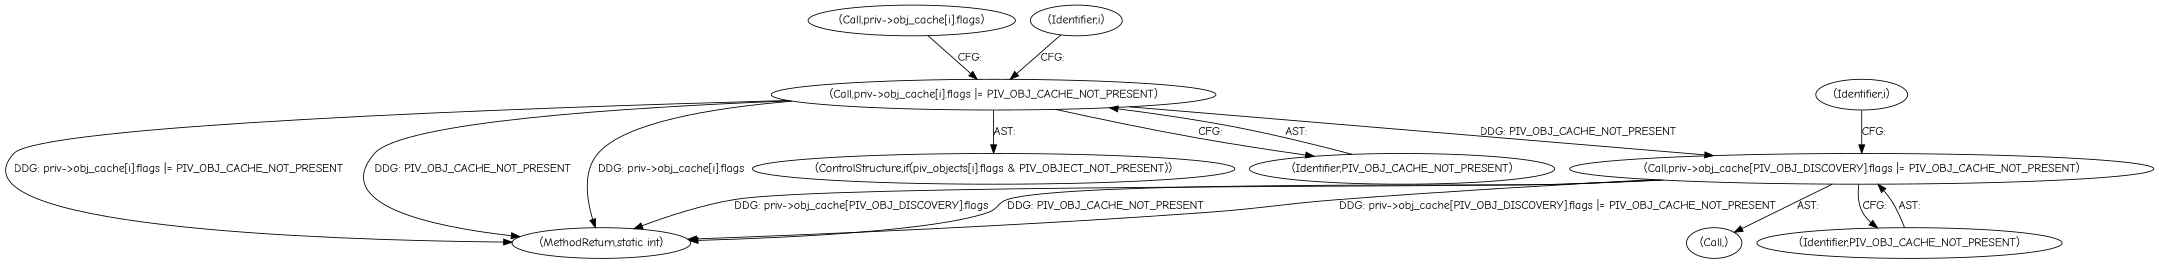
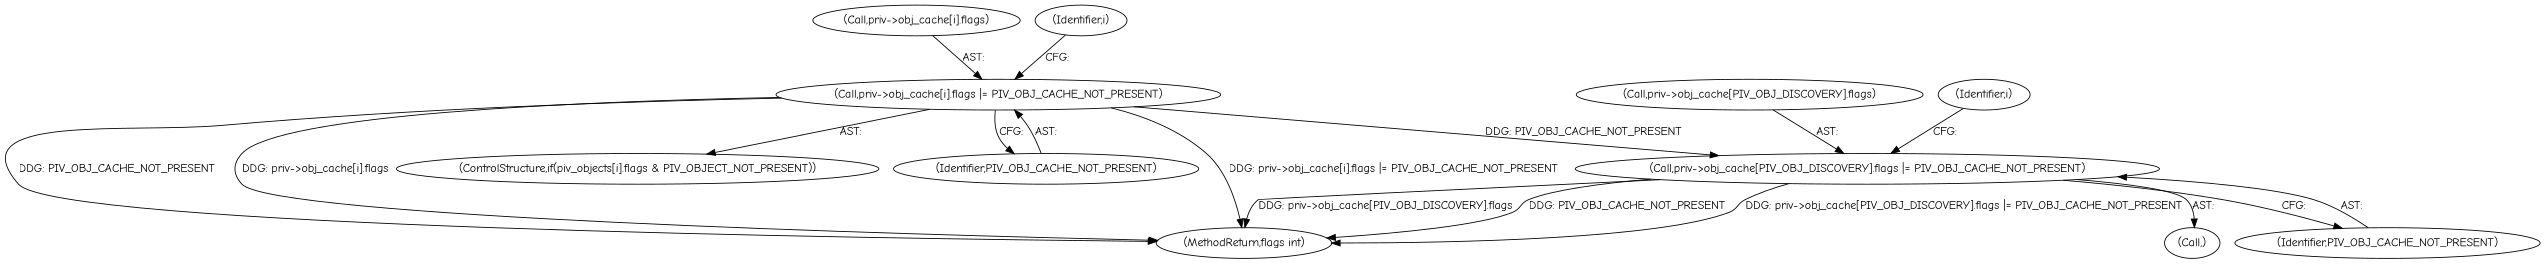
edge "(Call,priv->obj_cache[i].flags)" -> "(Call,priv->obj_cache[i].flags |= PIV_OBJ_CACHE_NOT_PRESENT)": label "CFG: " -> "AST: "
node "(Call,priv->obj_cache[PIV_OBJ_DISCOVERY].flags)": added
node "(MethodReturn,static int)": label "(MethodReturn,static int)" -> "(MethodReturn,flags int)"
